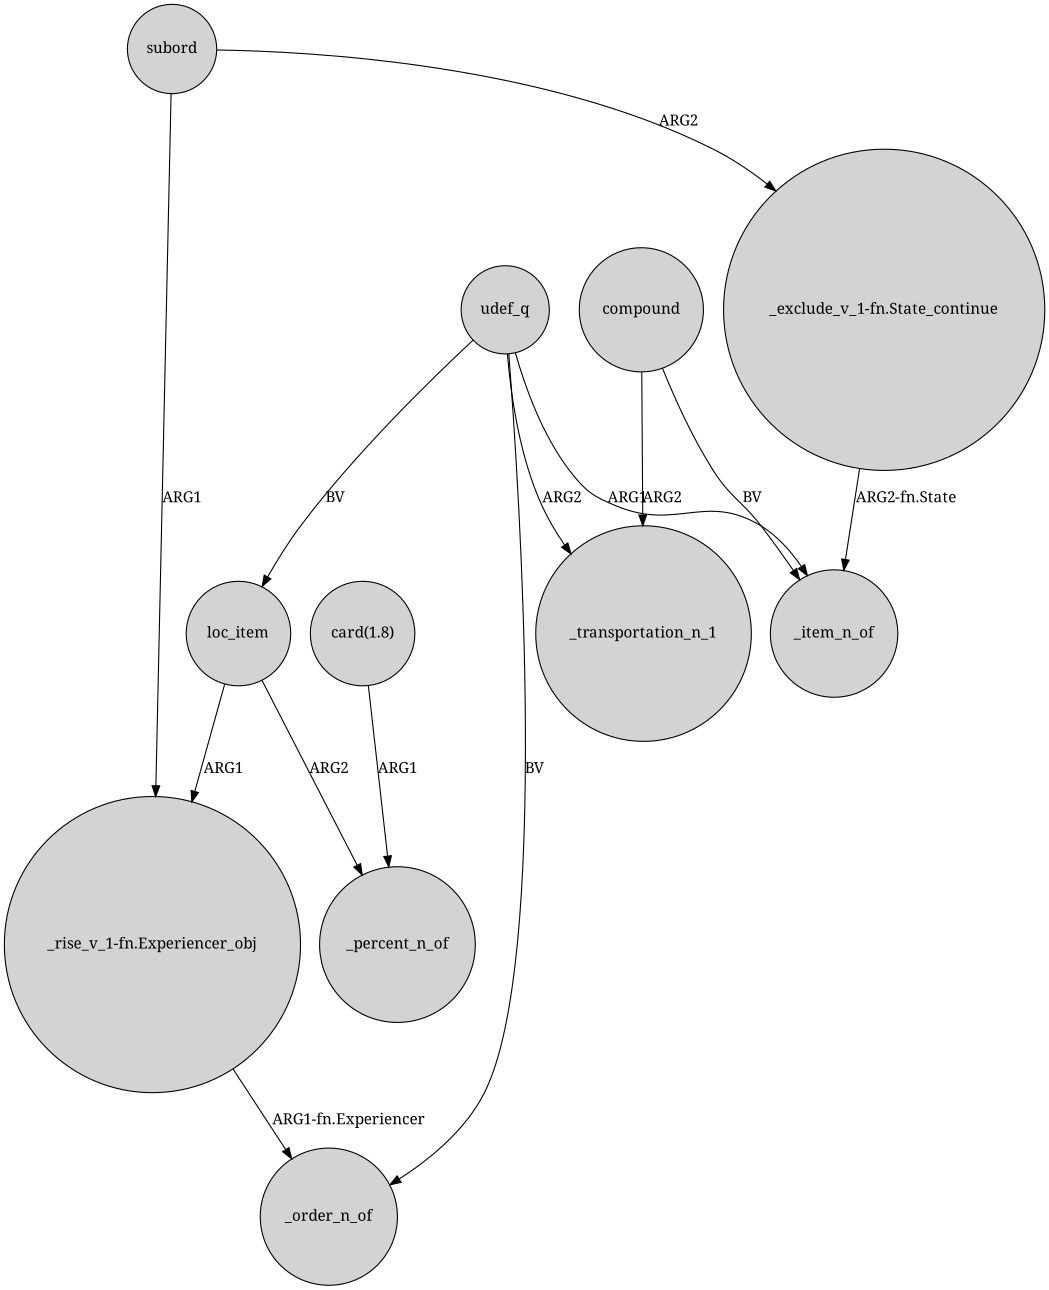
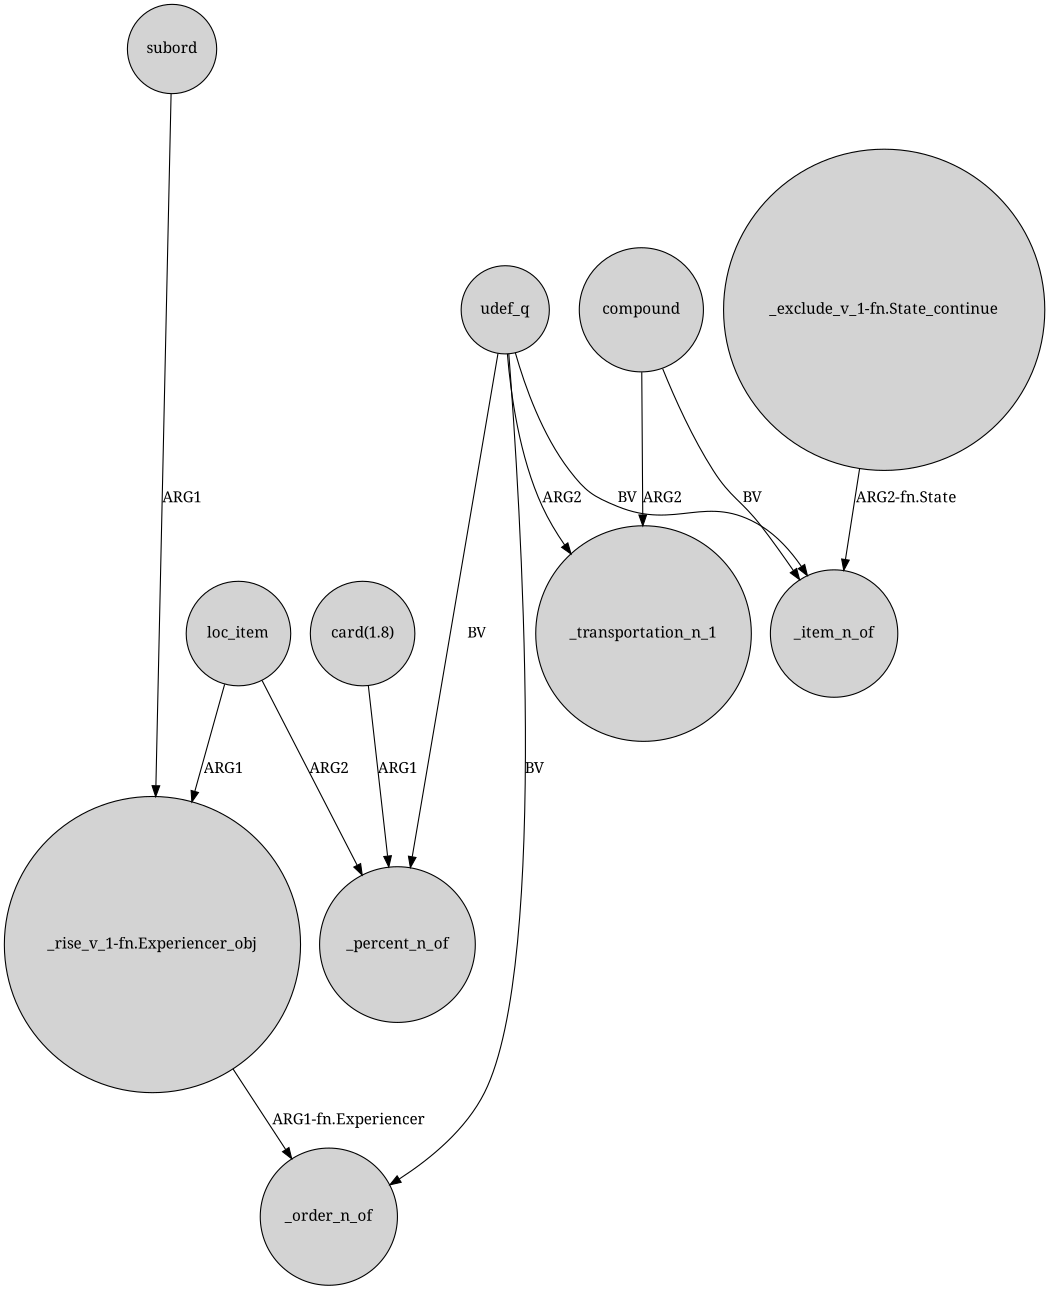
edge "subord" -> "_exclude_v_1-fn.State_continue": removed, label "ARG2"
edge "udef_q" -> "loc_item": now "udef_q" -> "_percent_n_of"
edge "udef_q" -> "_item_n_of": label "ARG1" -> "BV"
